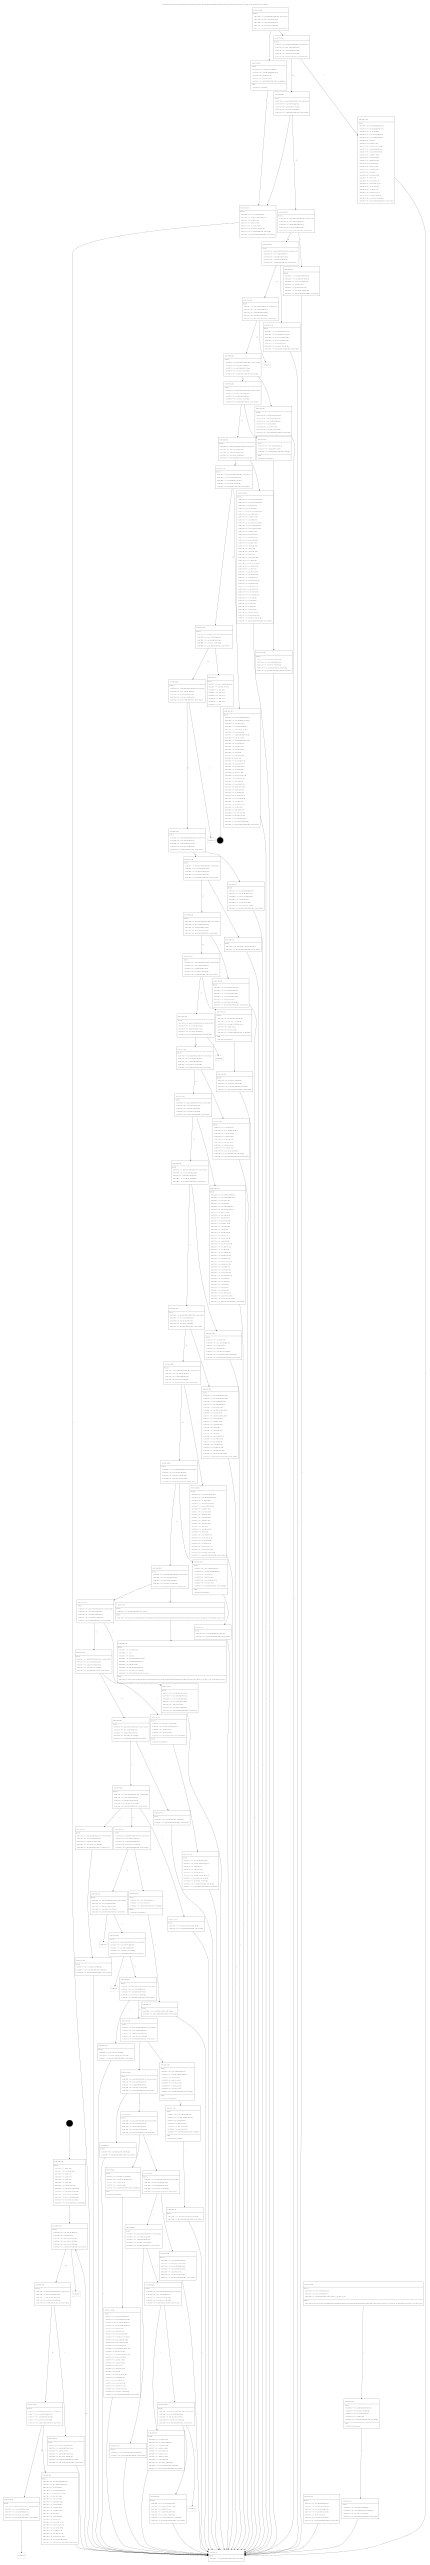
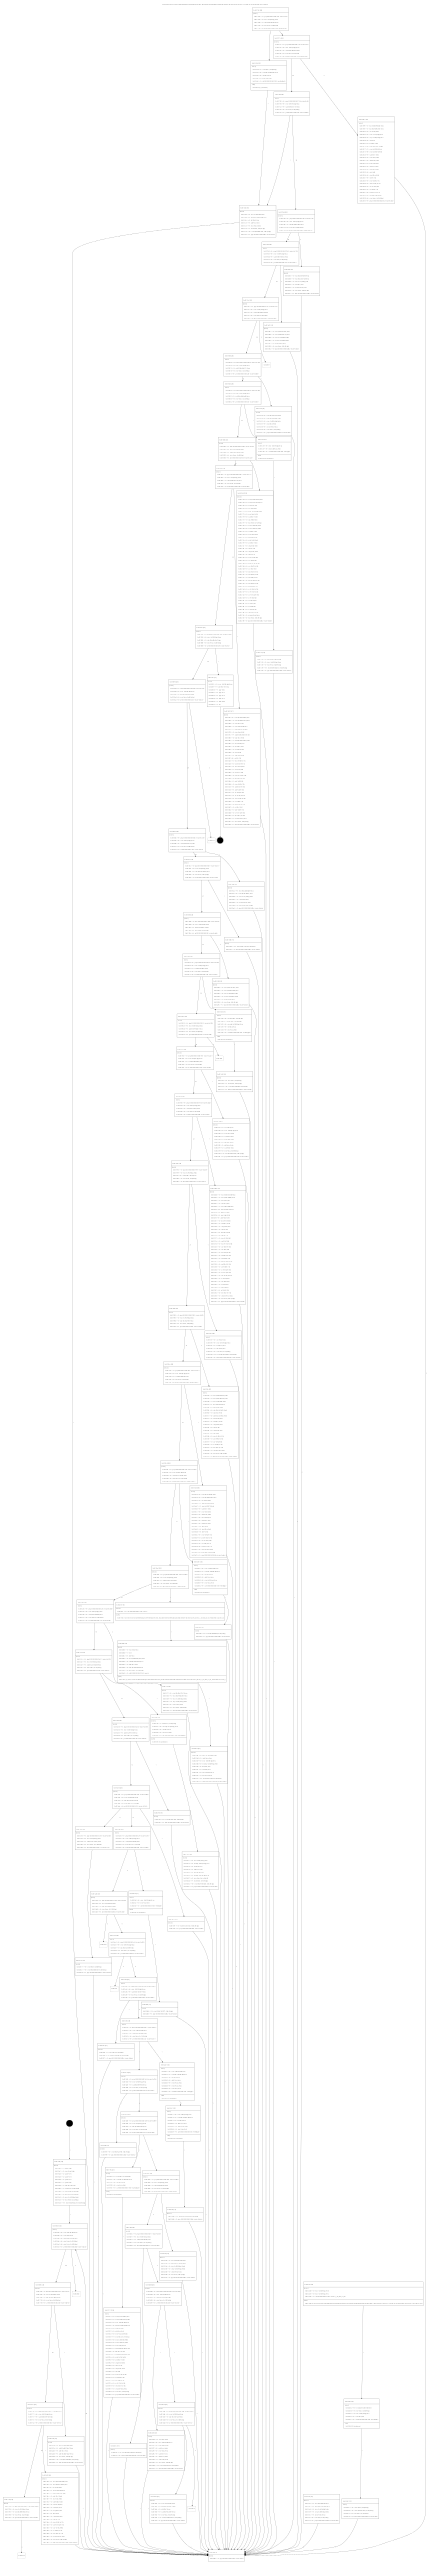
node "0x4020ae [45]": added
